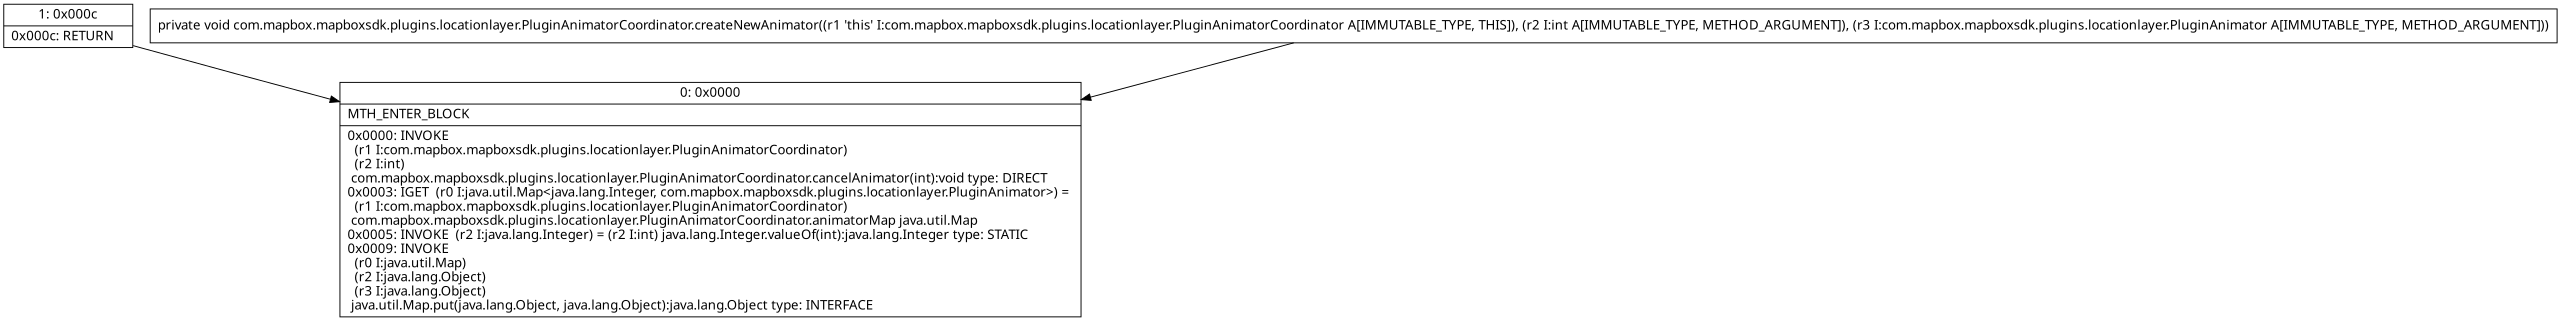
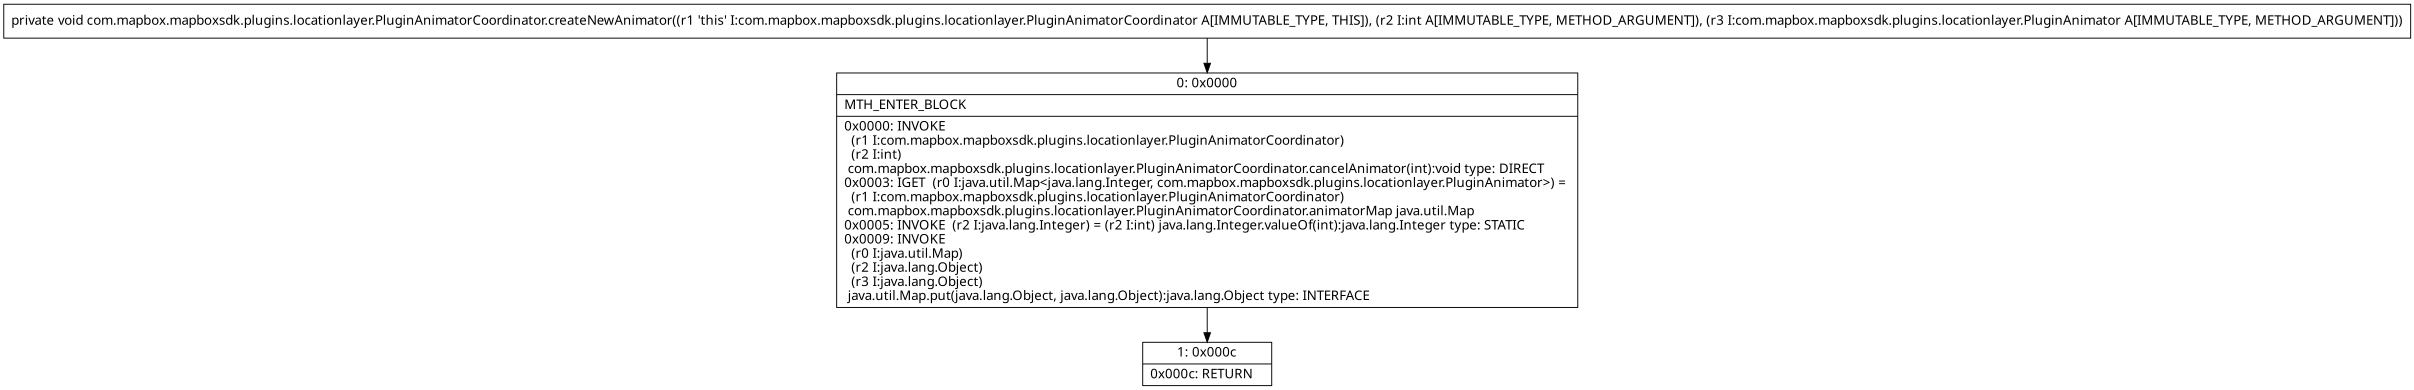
edge "1: 0x000c" -> "0: 0x0000": reversed
